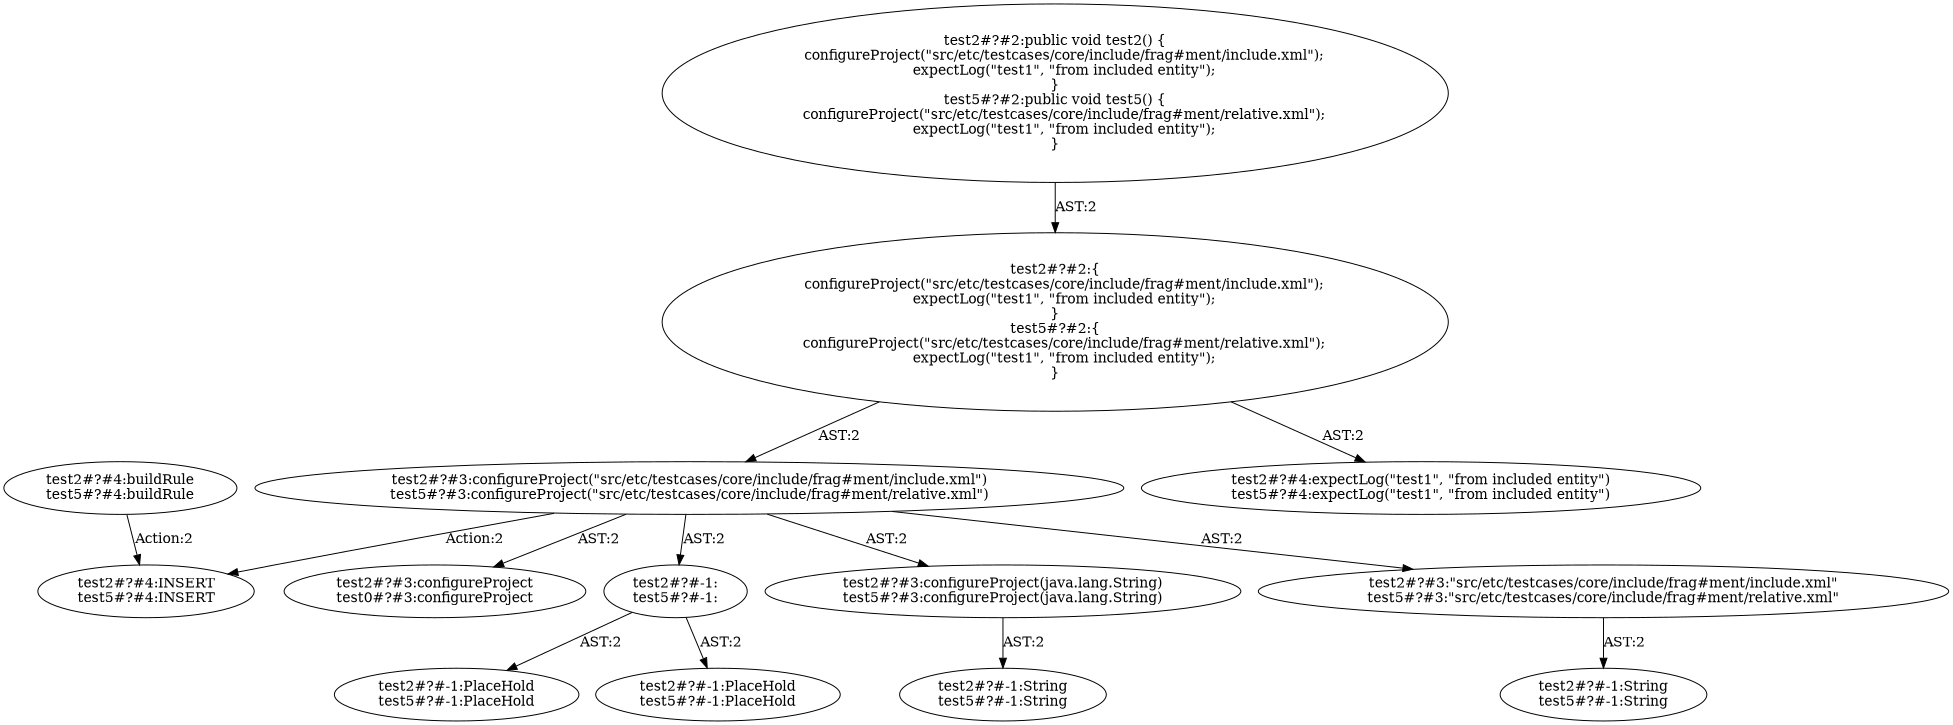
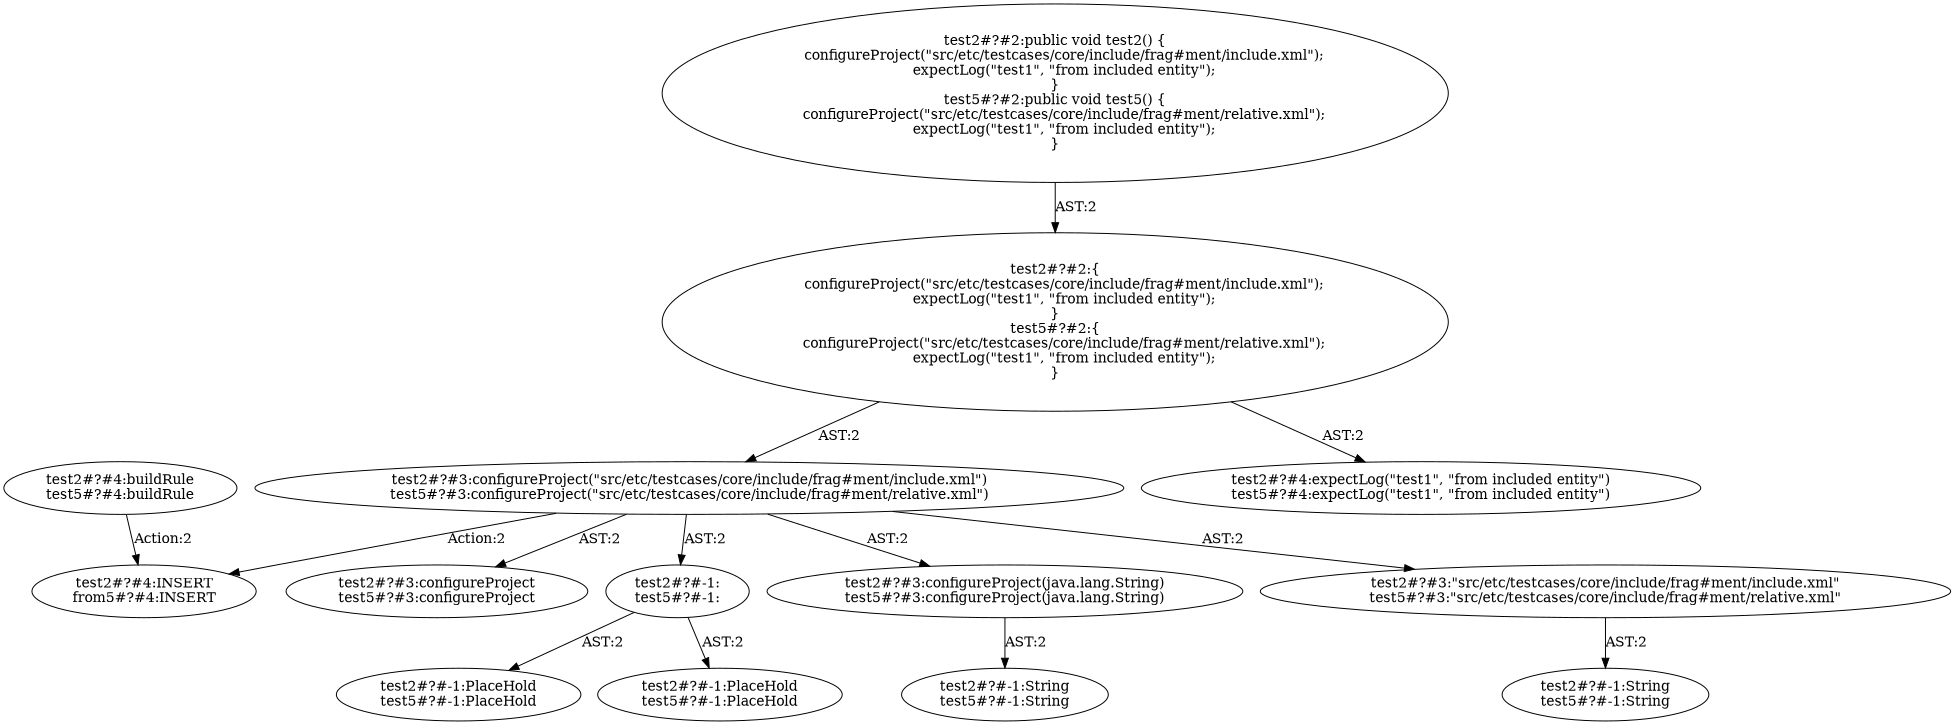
node "test2#?#4:INSERT test5#?#4:INSERT": label "test2#?#4:INSERT test5#?#4:INSERT" -> "test2#?#4:INSERT from5#?#4:INSERT"
node "test2#?#3:configureProject test0#?#3:configureProject": label "test2#?#3:configureProject test0#?#3:configureProject" -> "test2#?#3:configureProject test5#?#3:configureProject"
